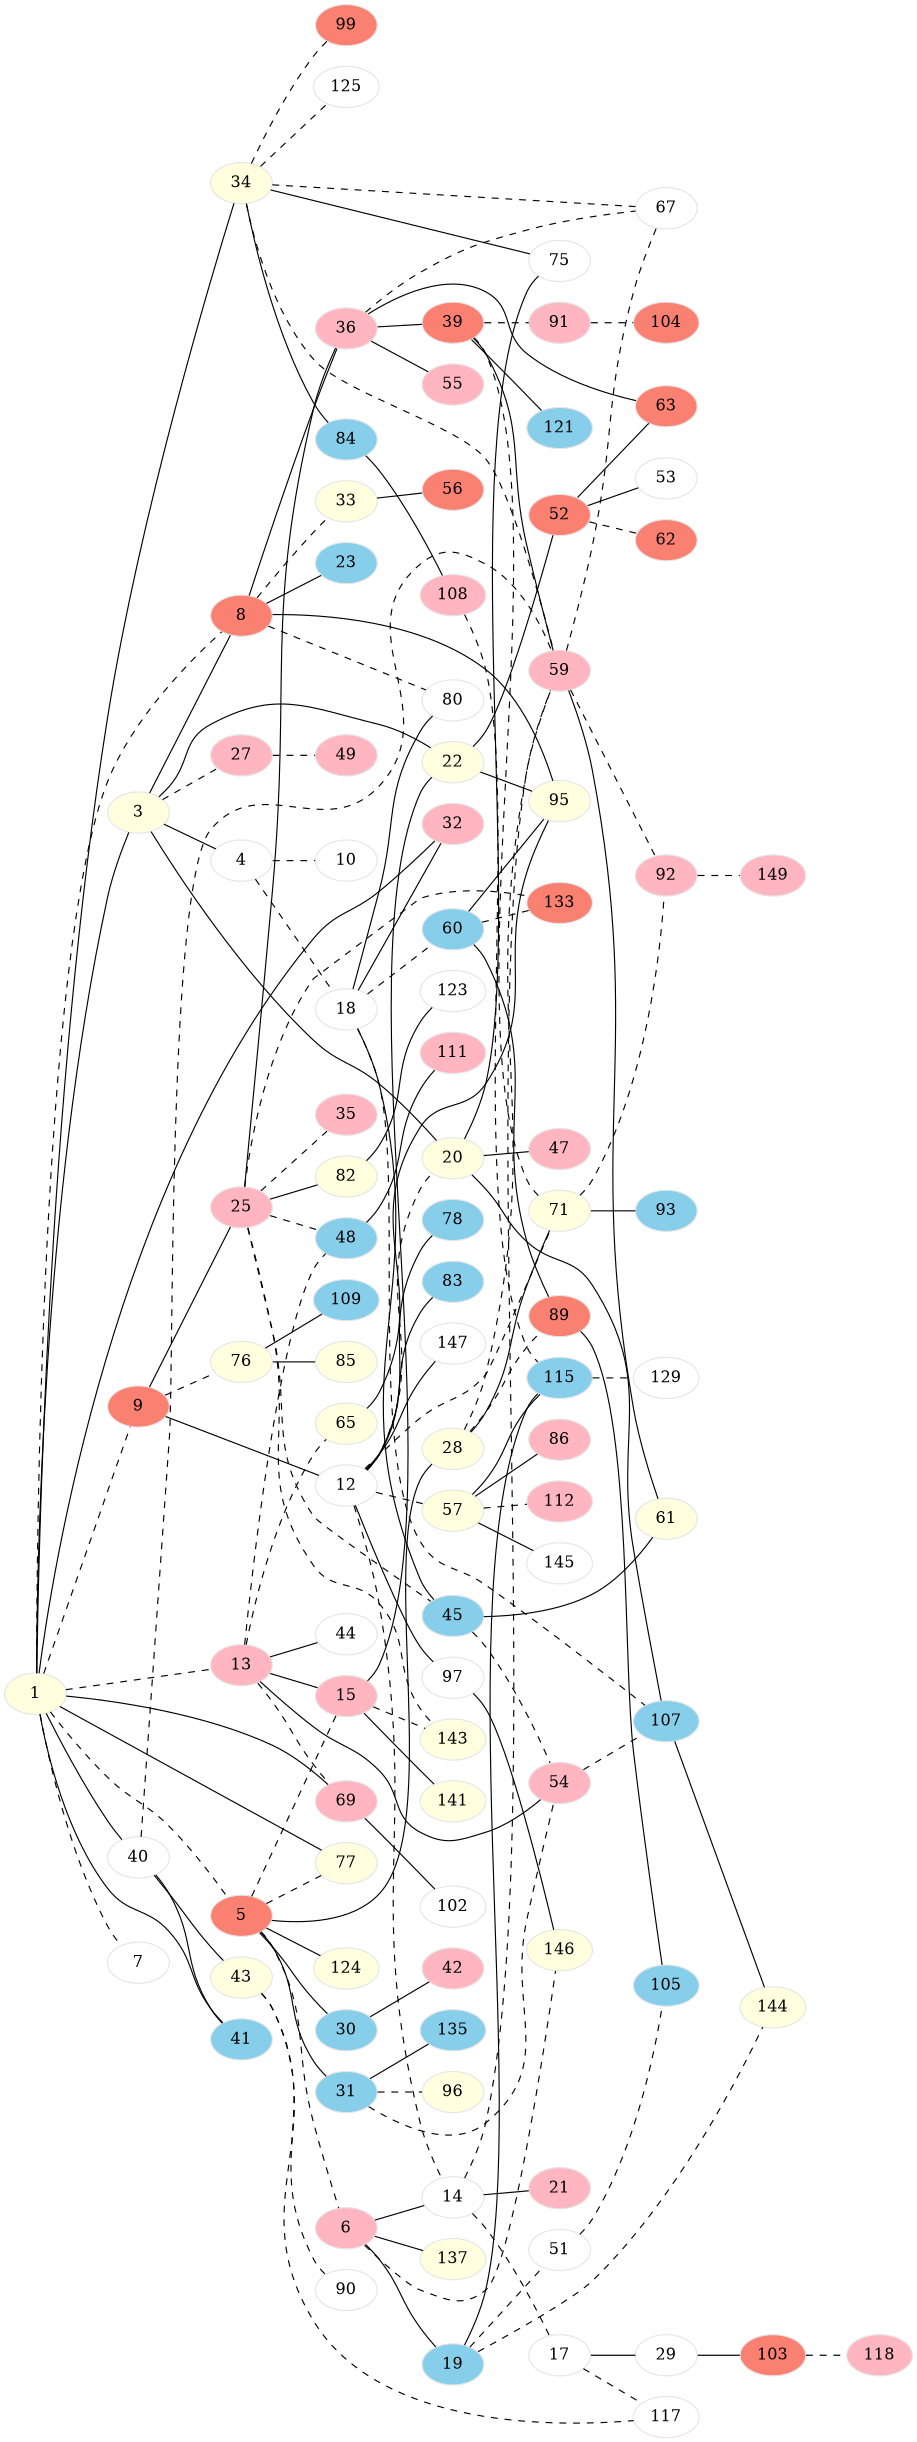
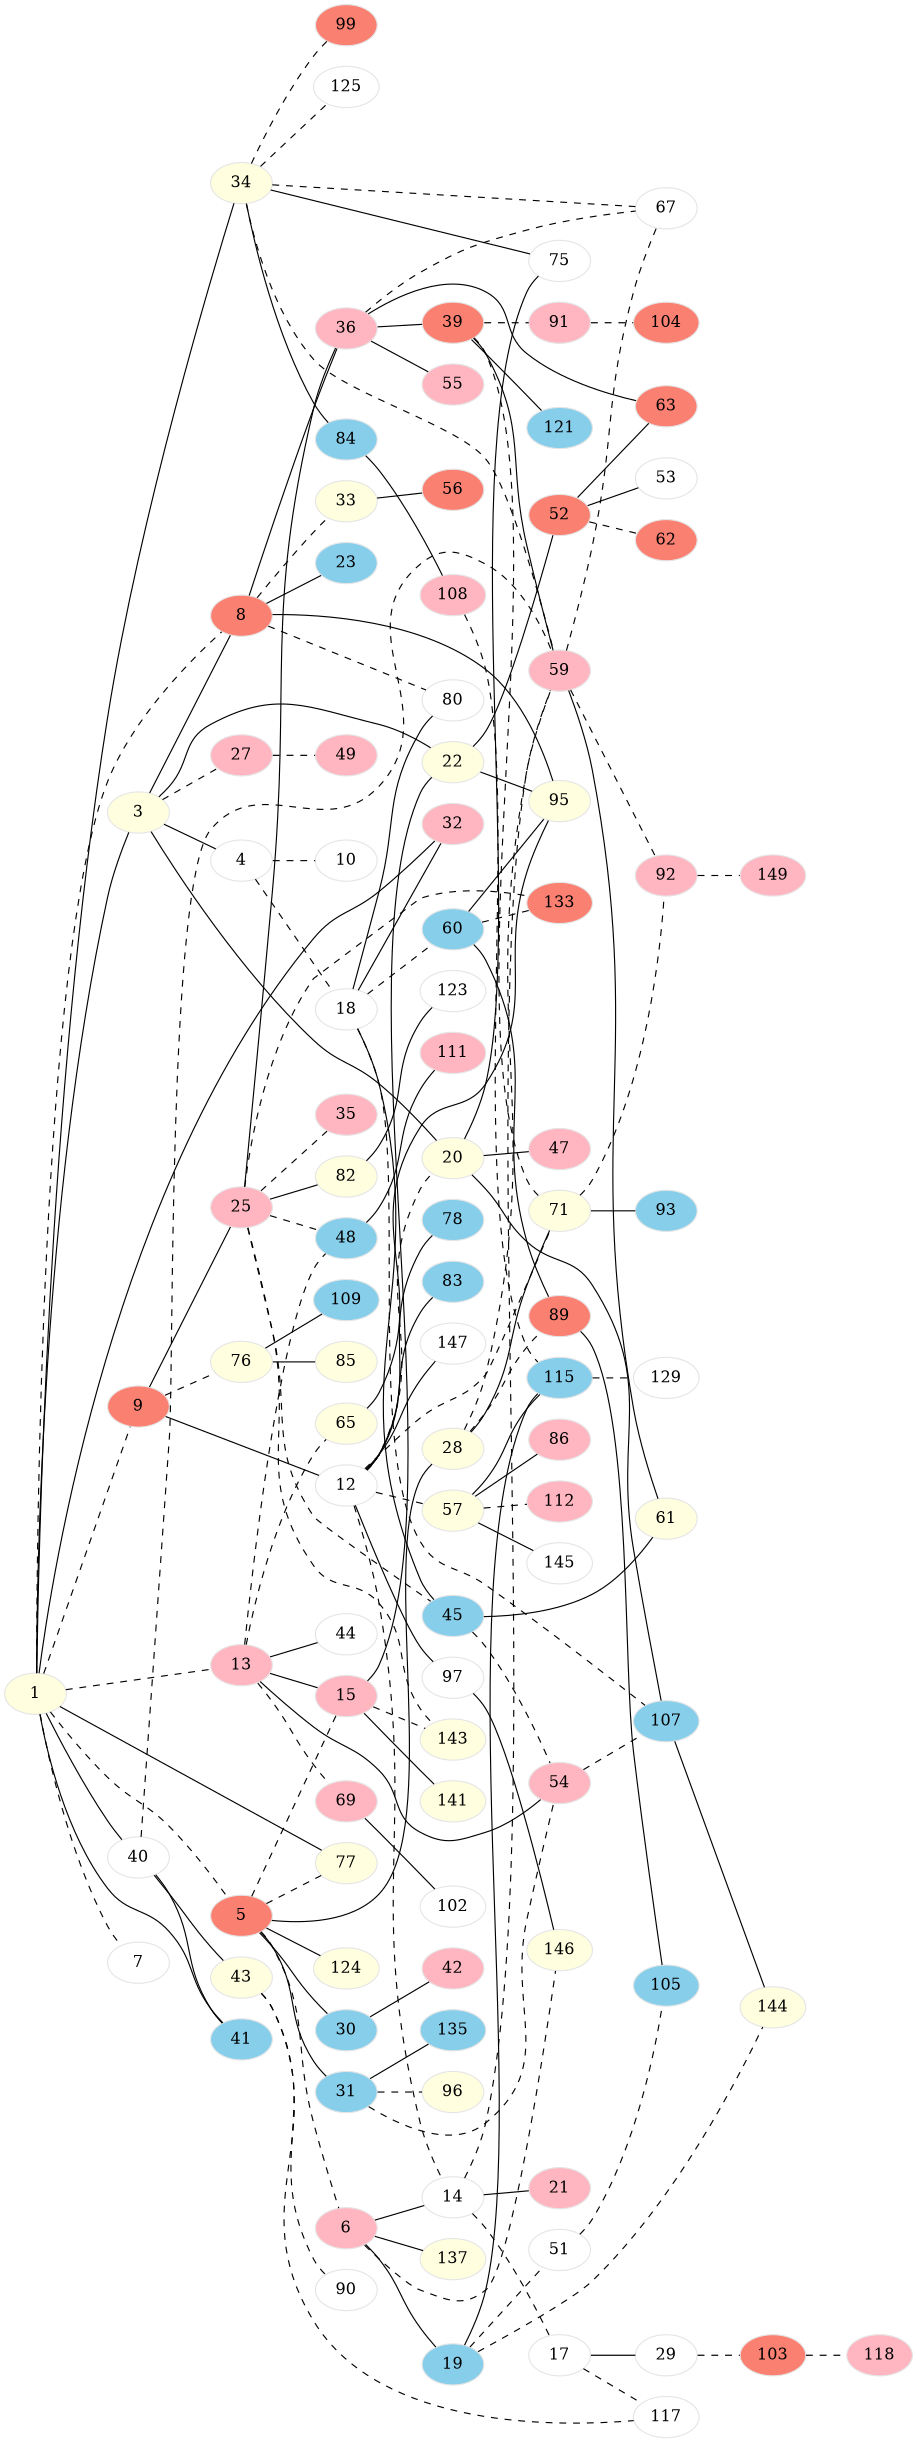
edge "1" -- "69": removed
edge "29" -- "103": style solid -> dashed
